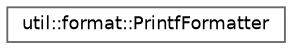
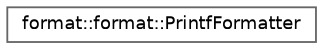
node "util::format::PrintfFormatter": label "util::format::PrintfFormatter" -> "format::format::PrintfFormatter"
